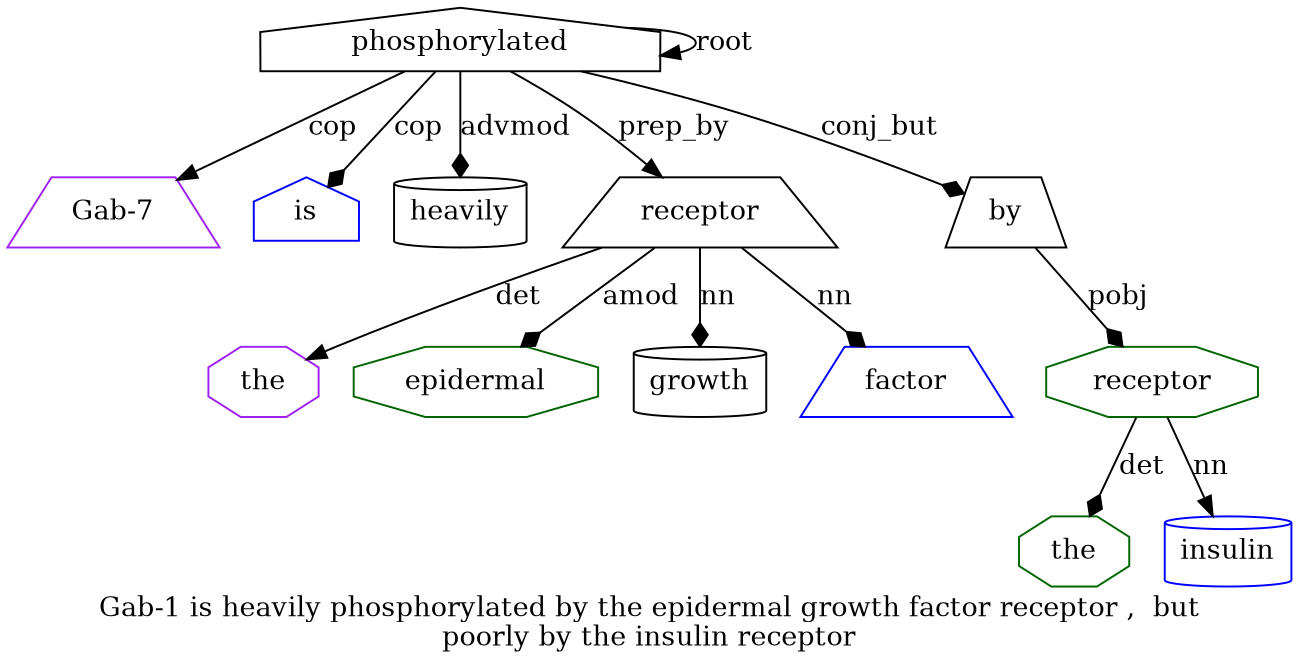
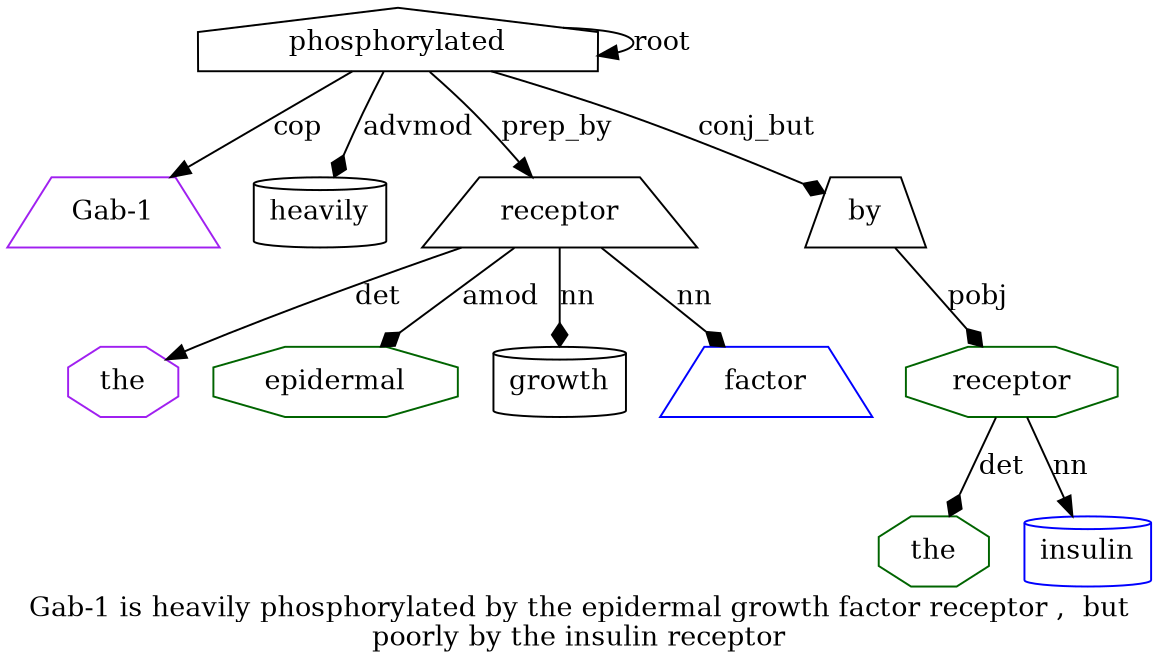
node "Gab-7": label "Gab-7" -> "Gab-1"
node "is": removed
